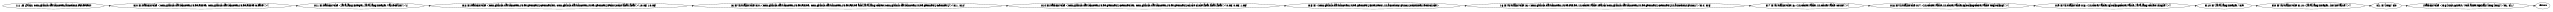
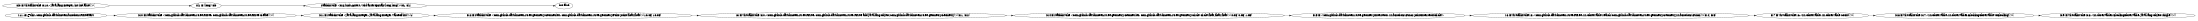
node "$r10 = (java.lang.Integer) $r9": removed
node "return": label "return" -> "intValue"
